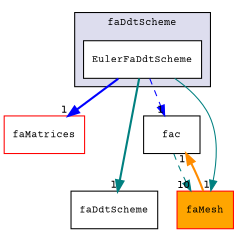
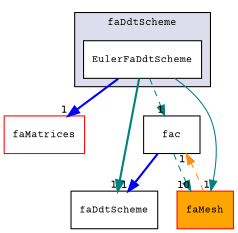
edge "EulerFaDdtScheme" -> "fac": color blue -> teal
edge "fac" -> "faDdtScheme": added
edge "faMesh" -> "fac": style bold -> dashed
